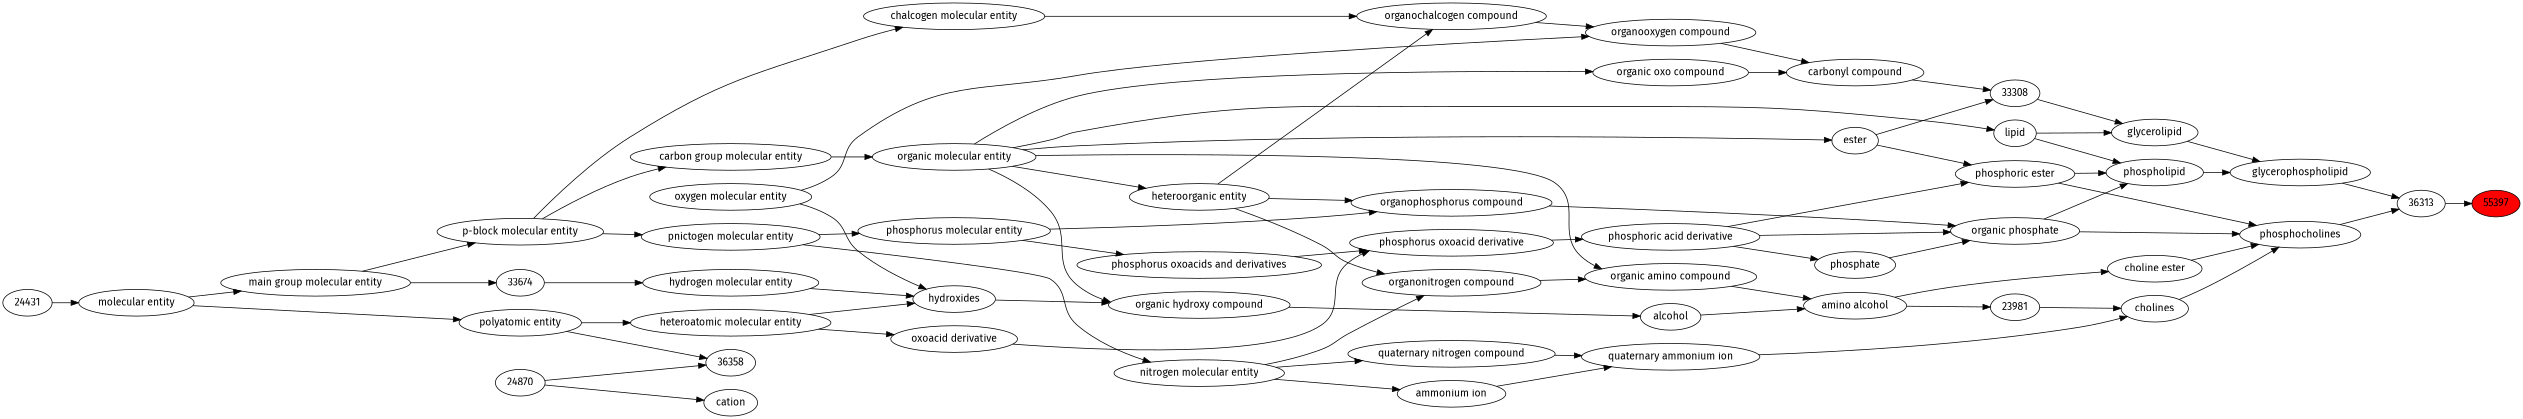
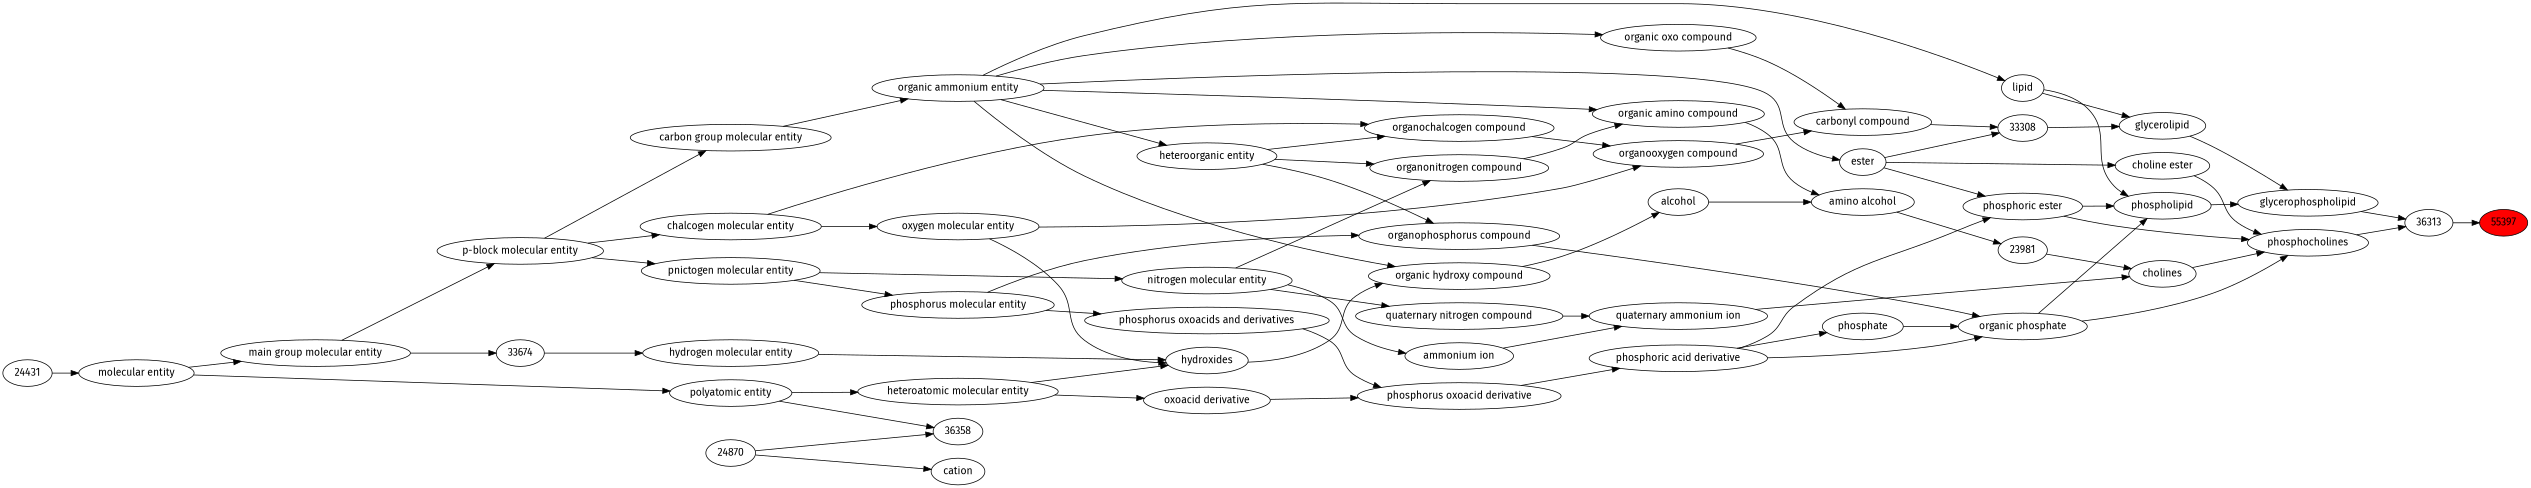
node "organic molecular entity": label "organic molecular entity" -> "organic ammonium entity"
edge "chalcogen molecular entity" -> "oxygen molecular entity": added
edge "amino alcohol" -> "choline ester": now "ester" -> "choline ester"
